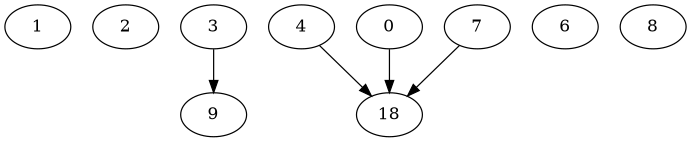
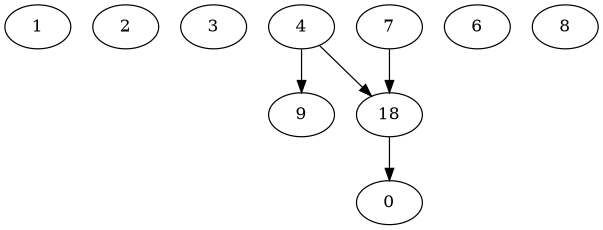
edge "3" -> "9": now "4" -> "9"
edge "0" -> "18": reversed
